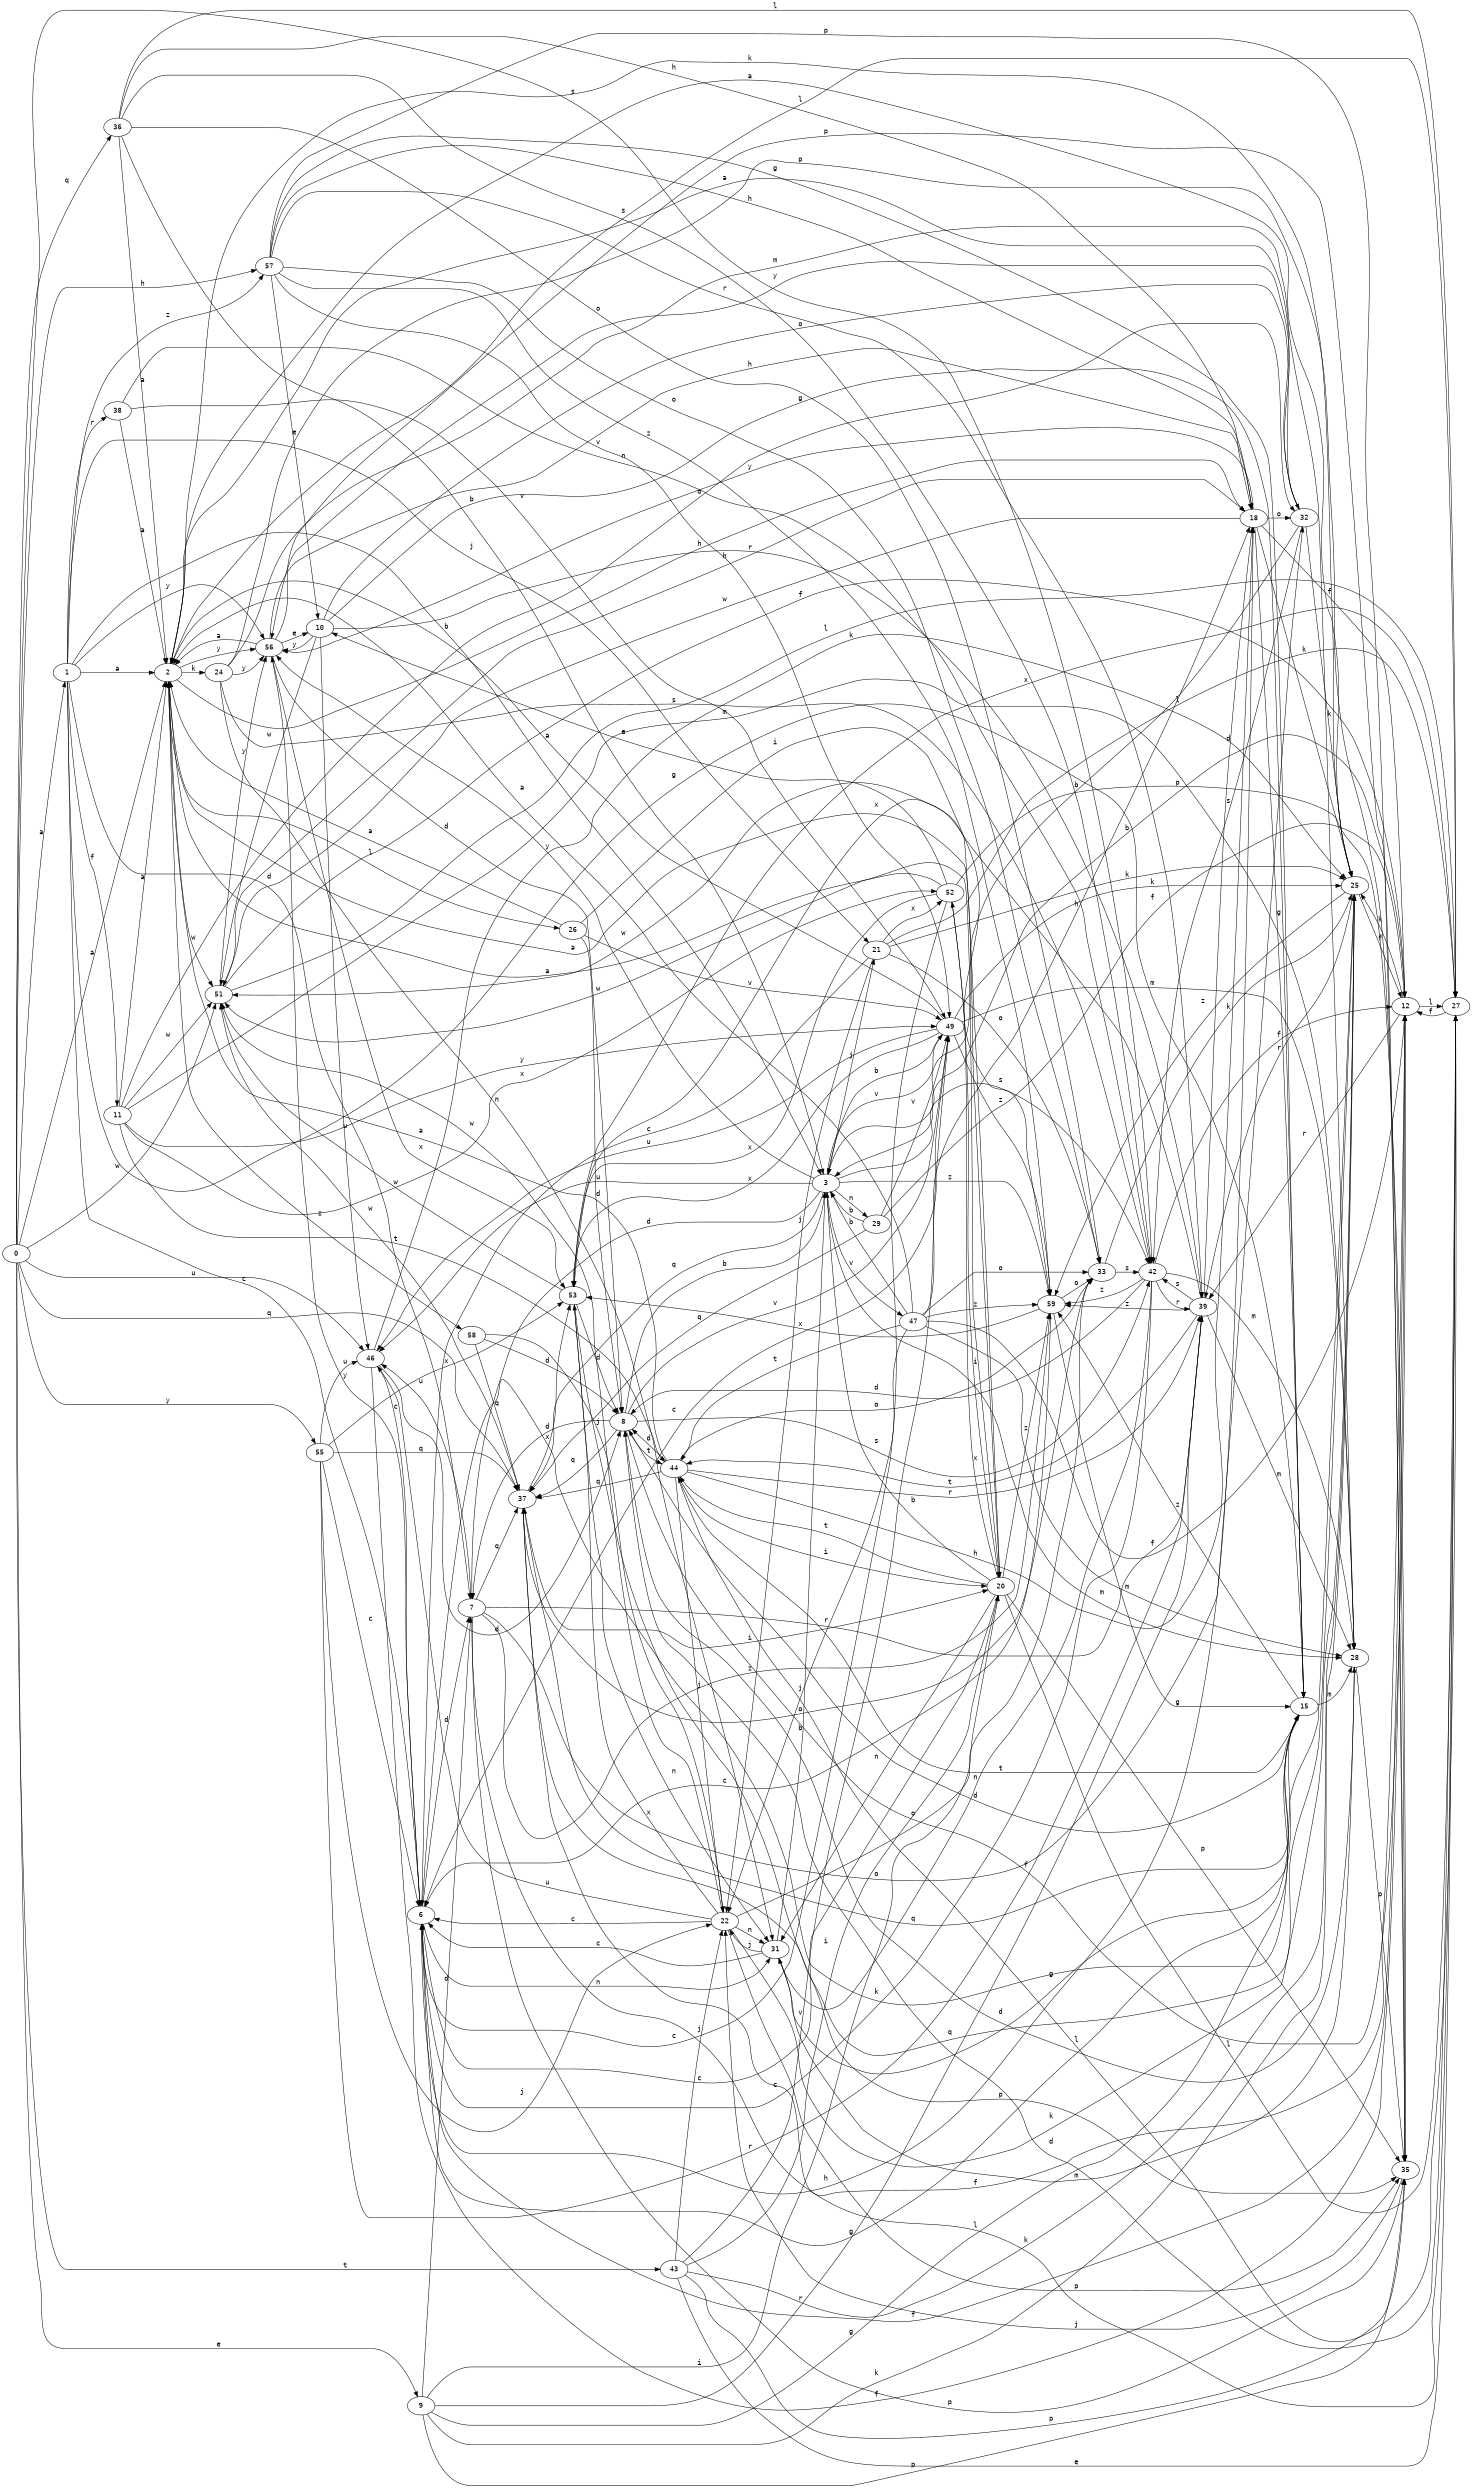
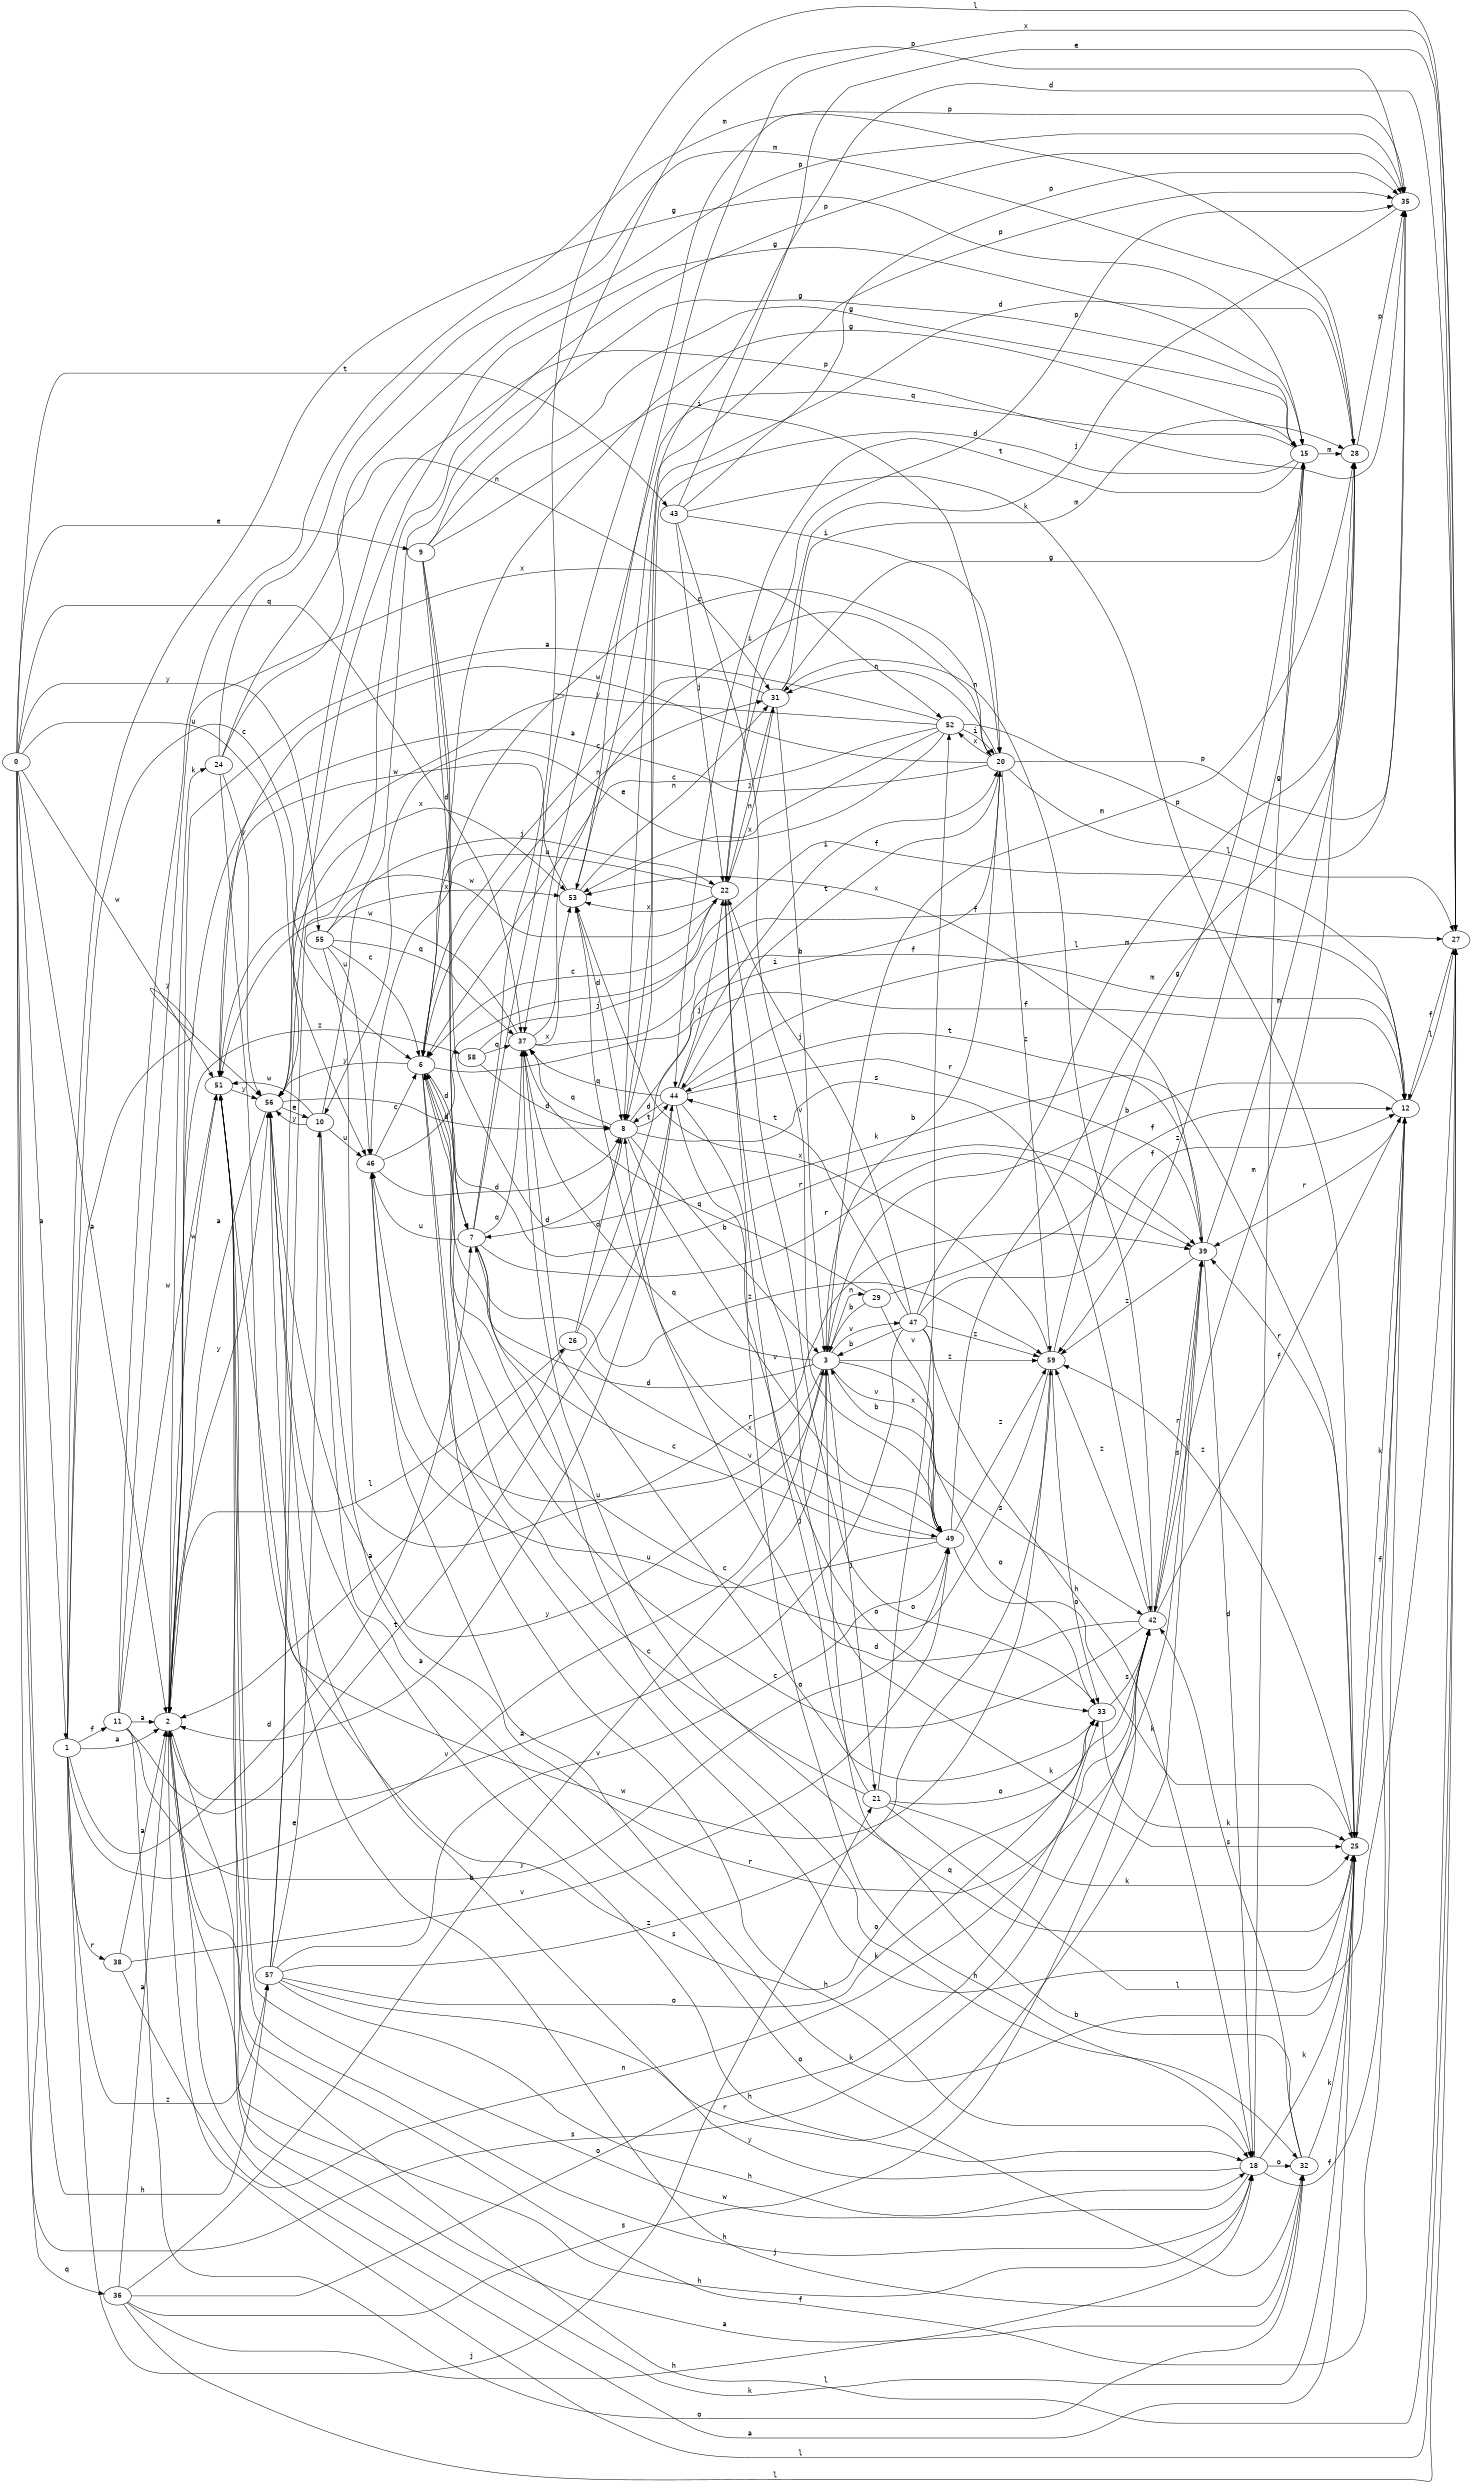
edge "32" -> "56": label "y" -> "j"
edge "1" -> "3": label "b" -> "v"
edge "52" -> "56": added, label "y"
edge "49" -> "2": removed, label "a"
